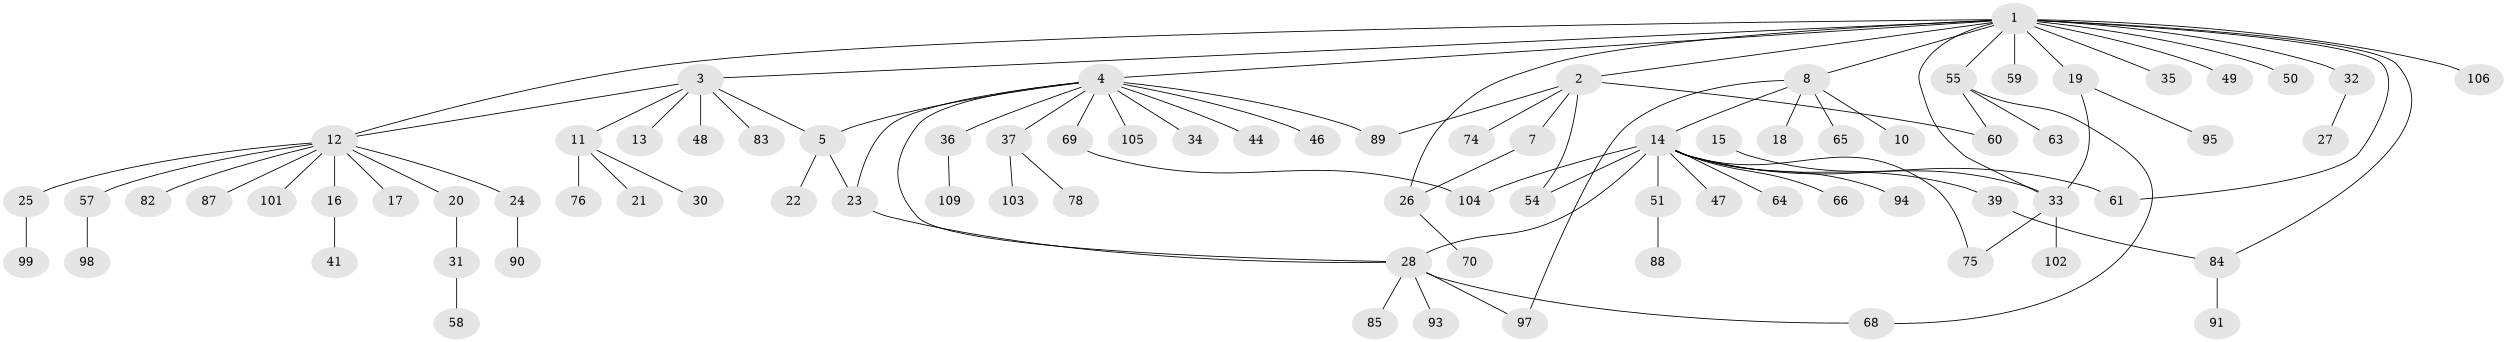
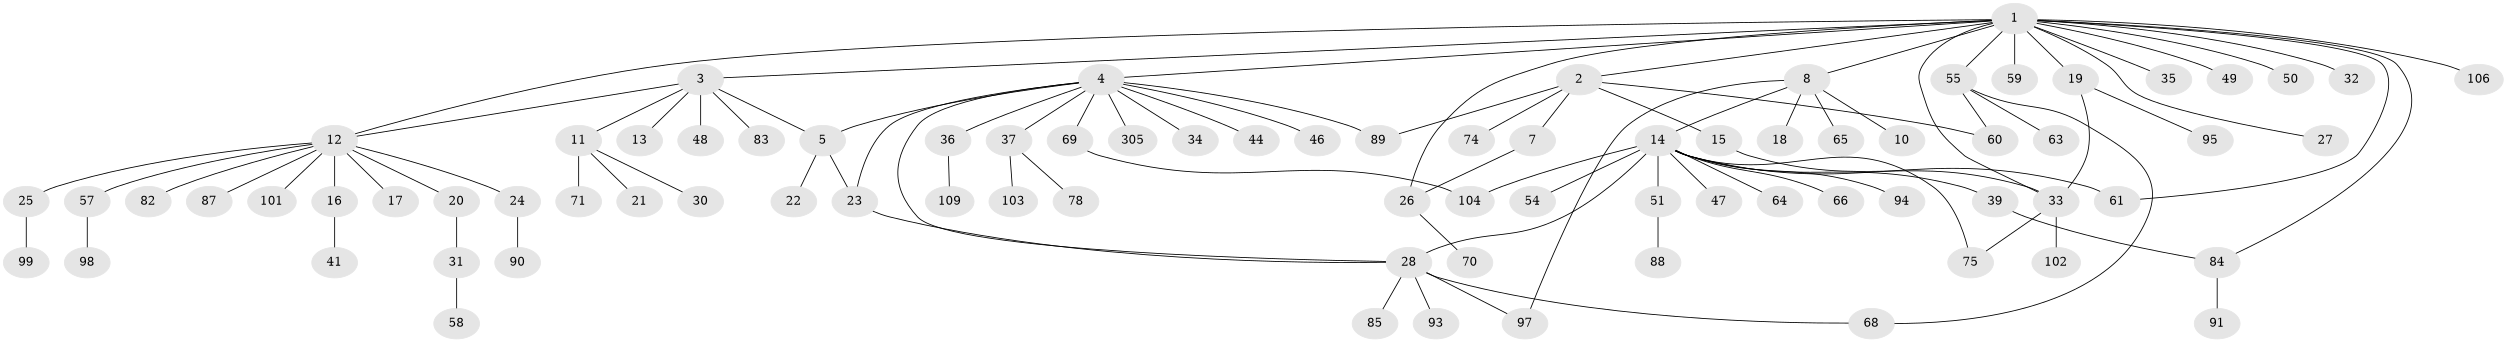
edge "32" -- "27": now "1" -- "27"
node "105": label "105" -> "305"
edge "2" -- "54": now "2" -- "15"
node "76": label "76" -> "71"
